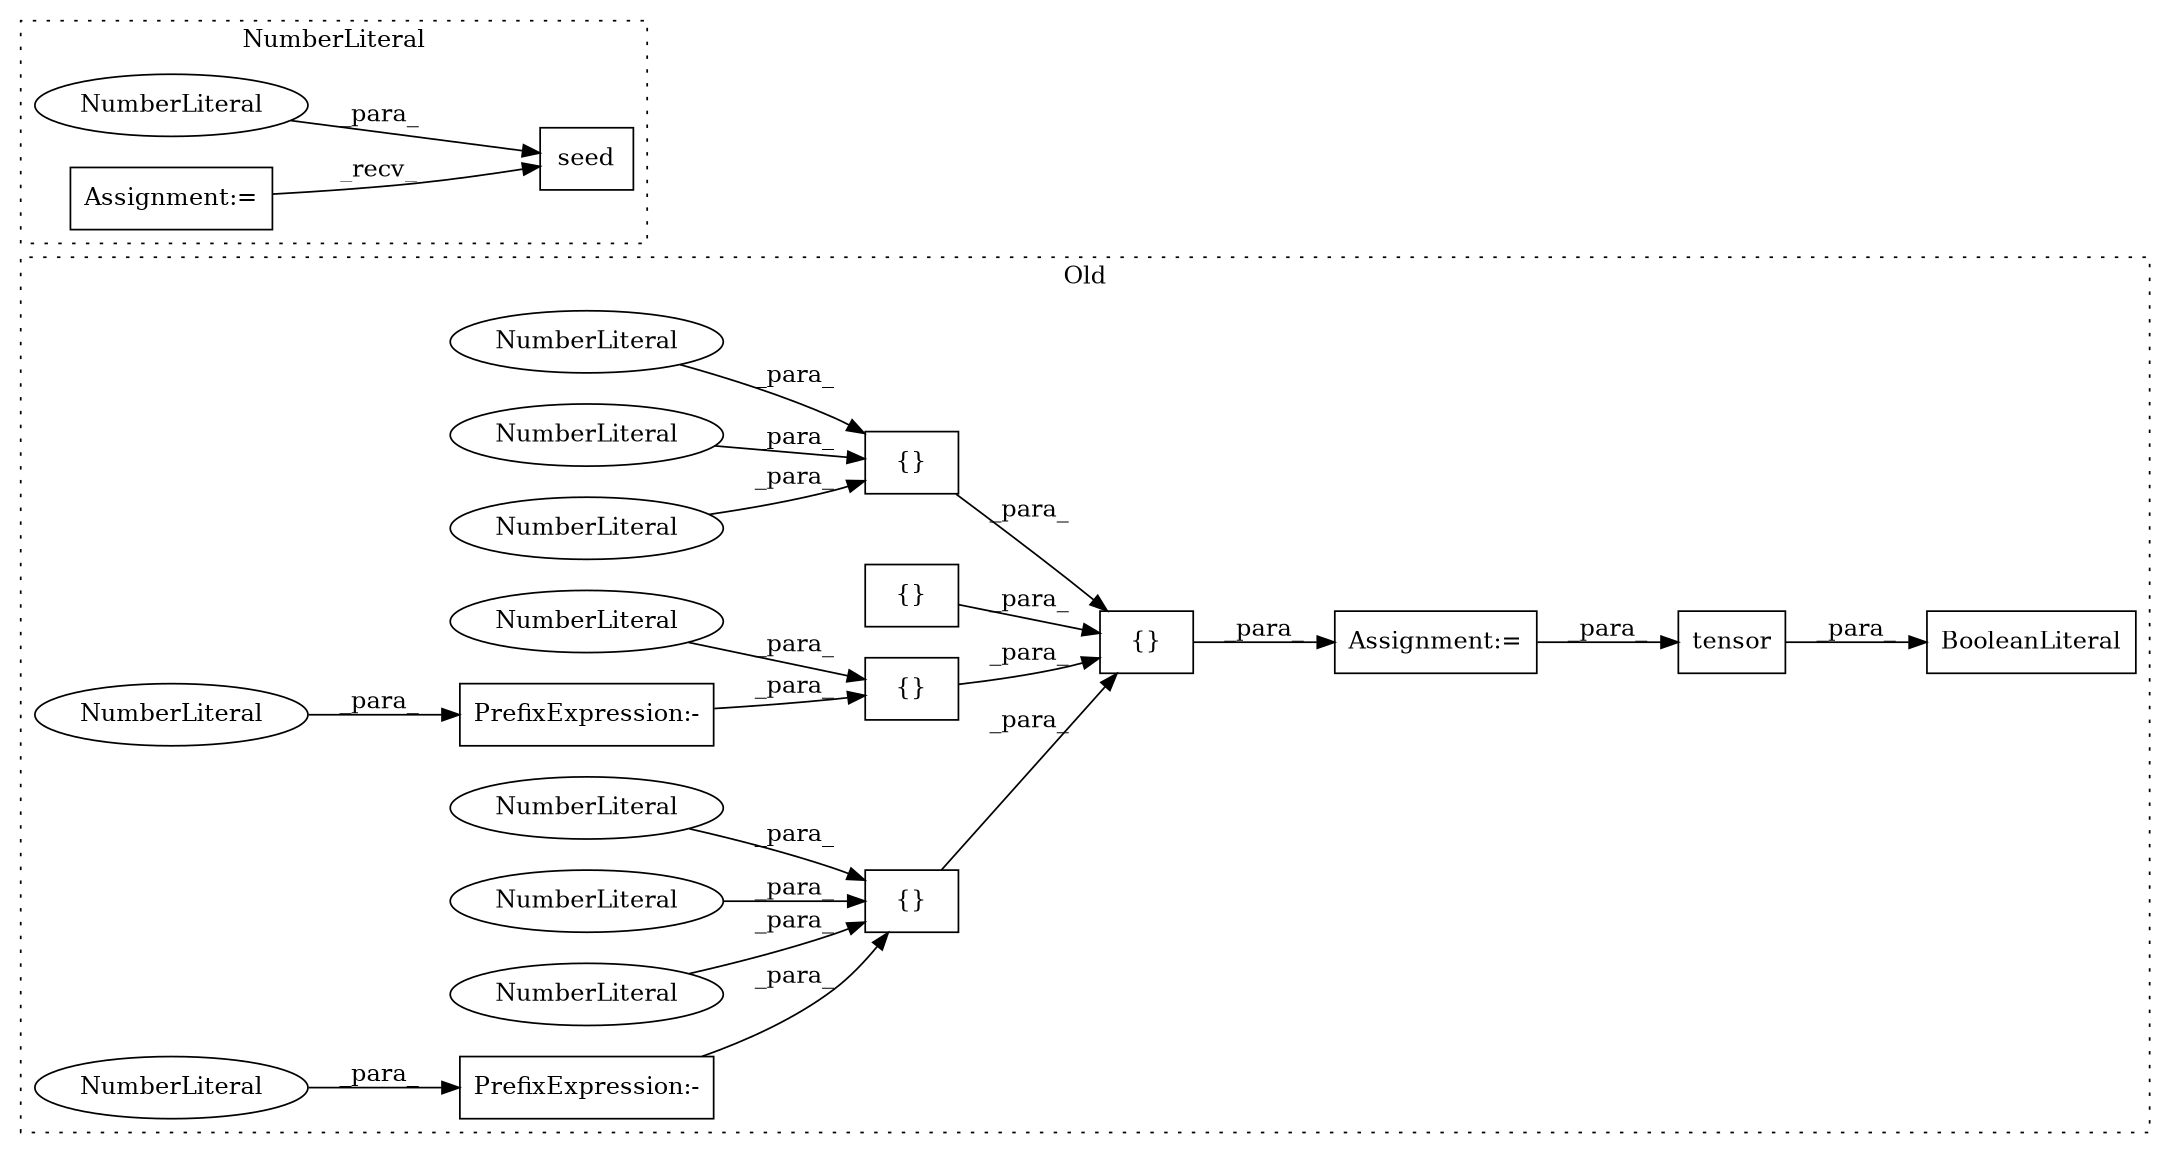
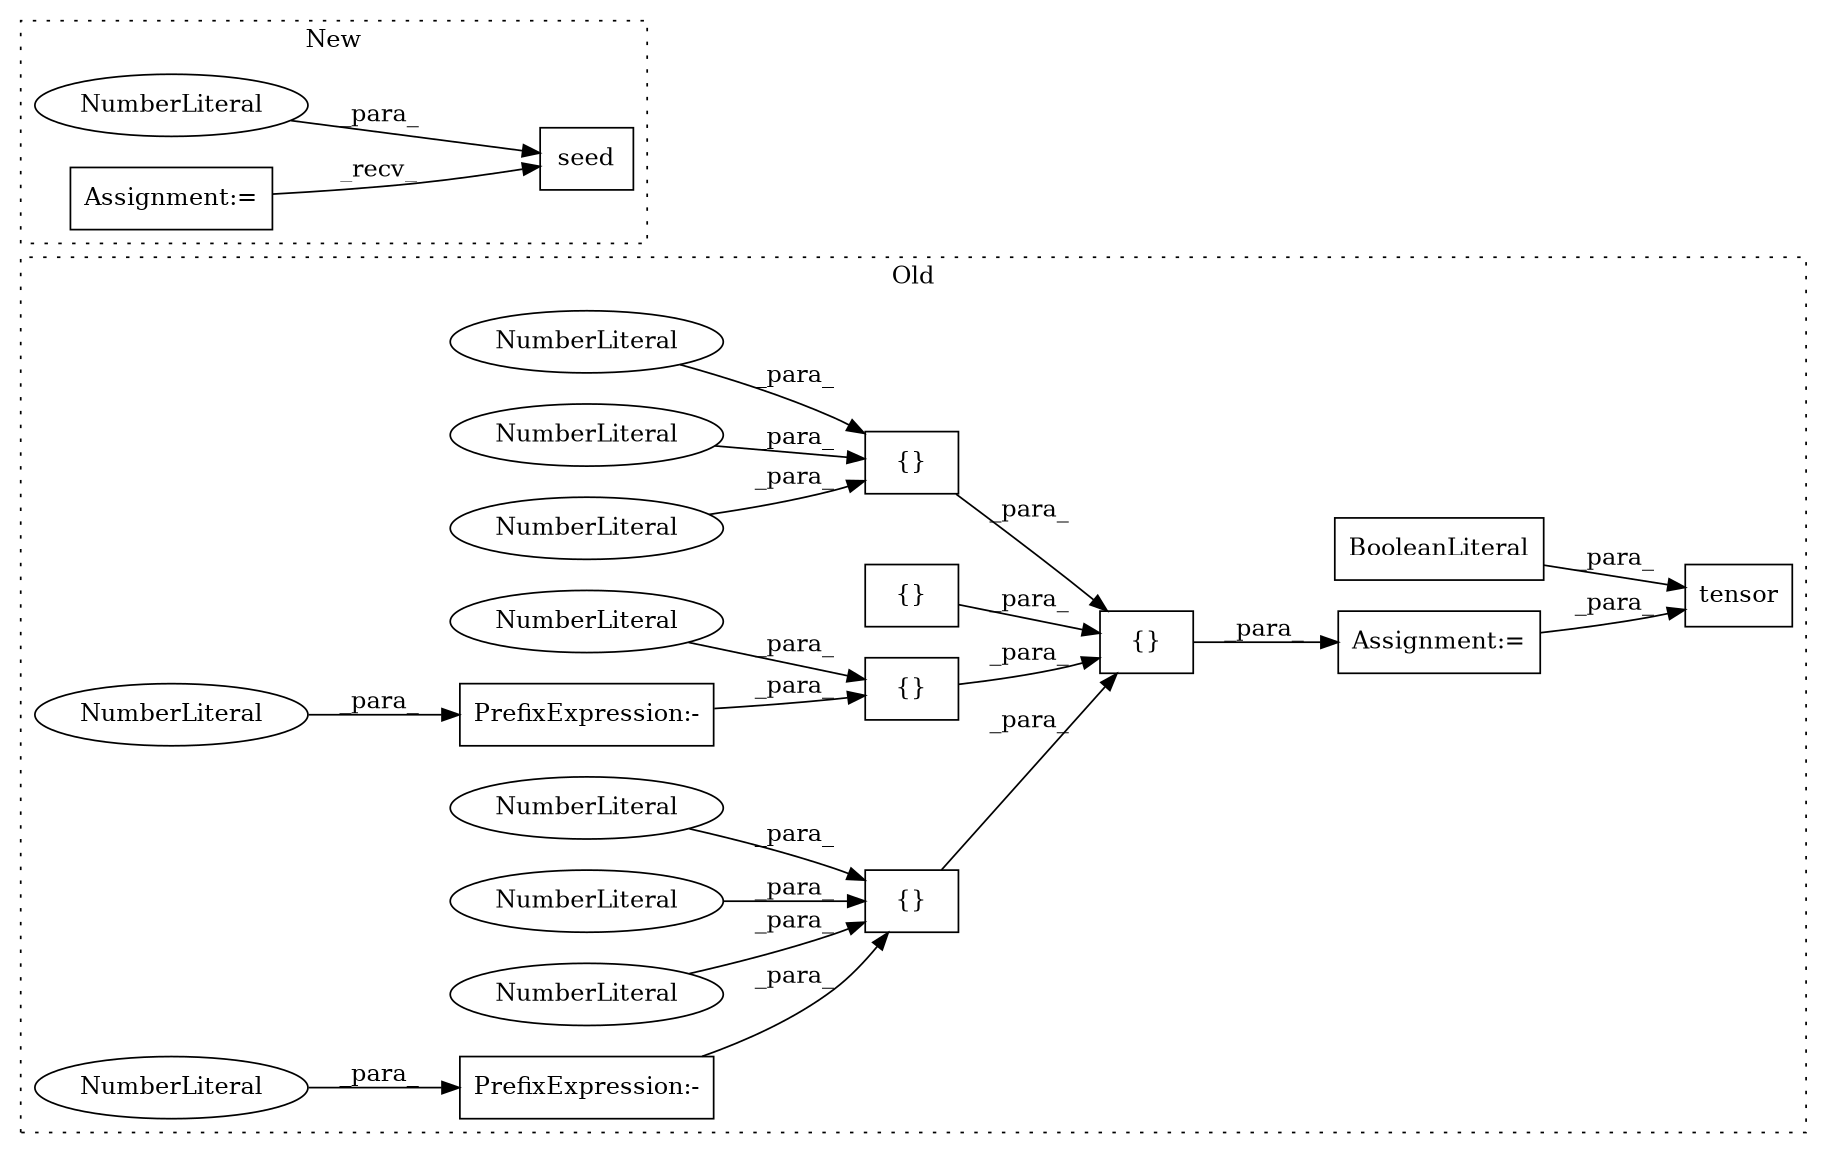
cluster "NumberLiteral": label "NumberLiteral" -> "New"
edge "tensor" -> "BooleanLiteral": reversed
